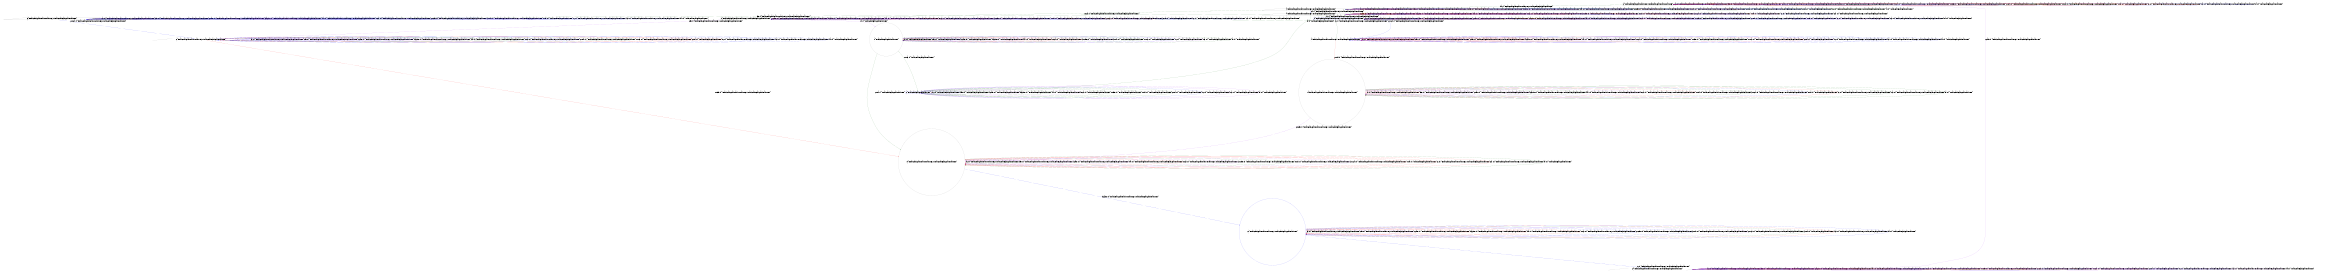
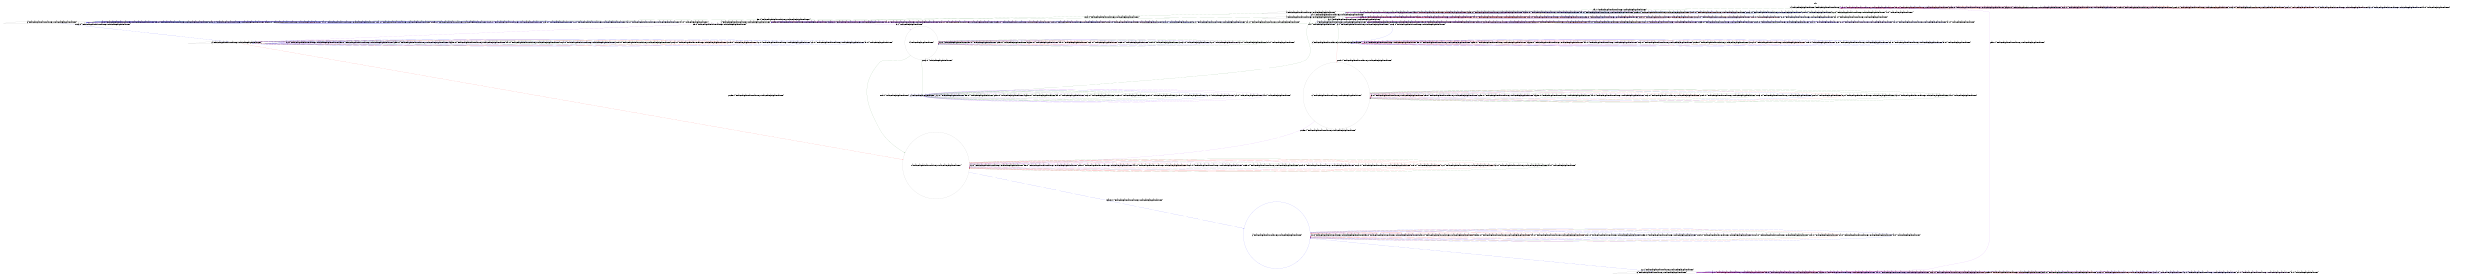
node "__start0": added
